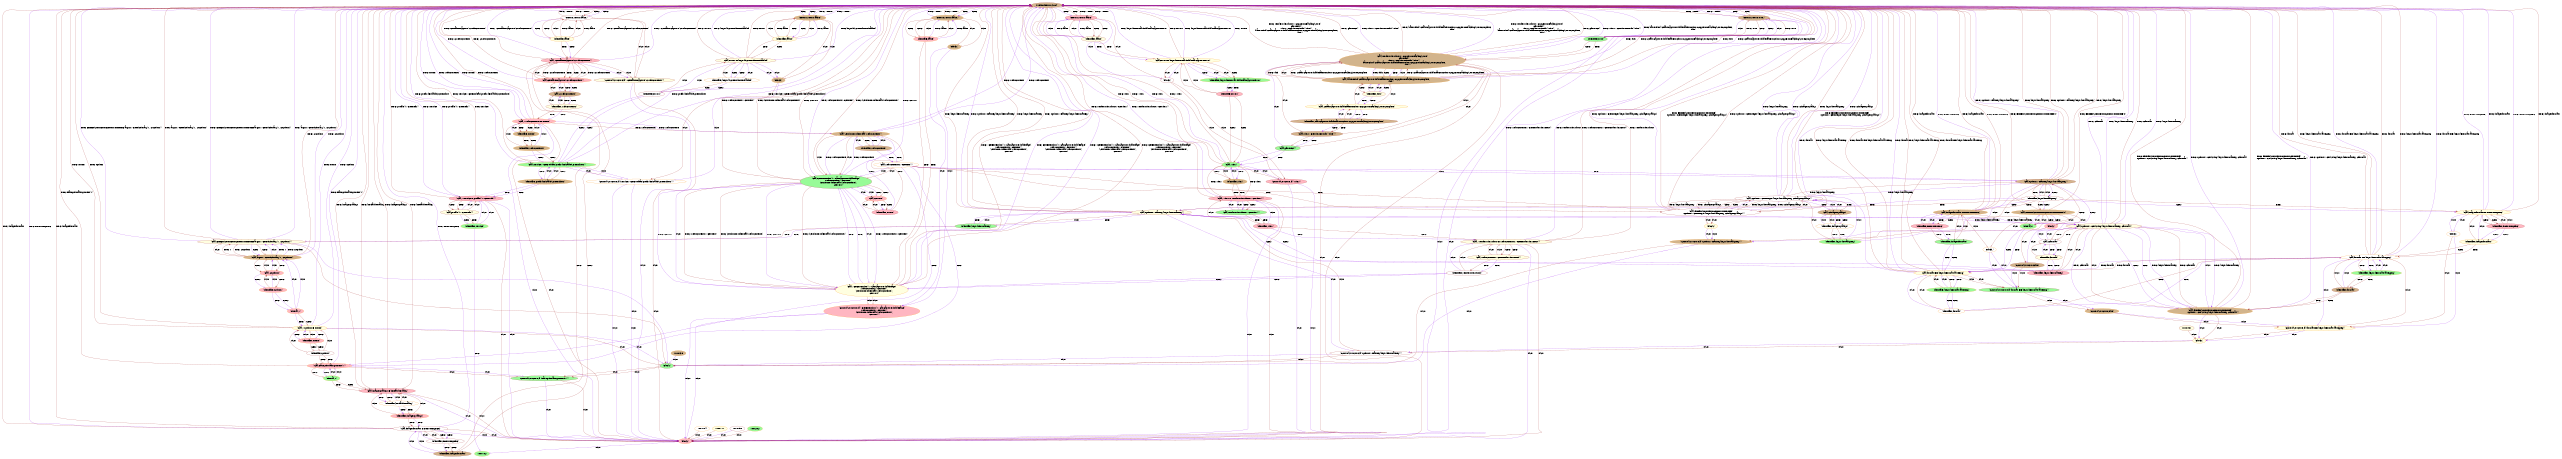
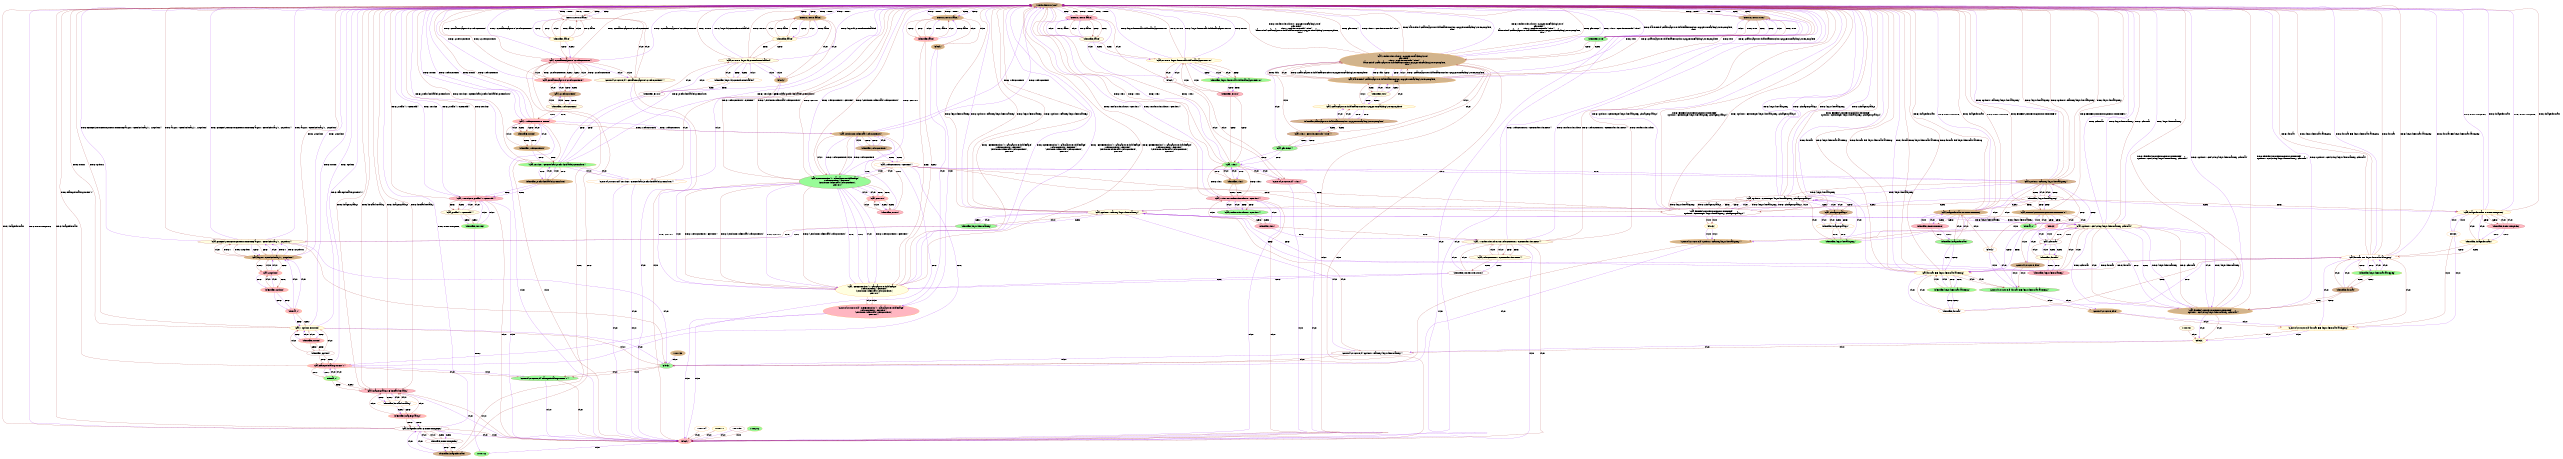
edge "(Identifier,service)" -> "1000102": label "CFG: " -> "PNG: "
